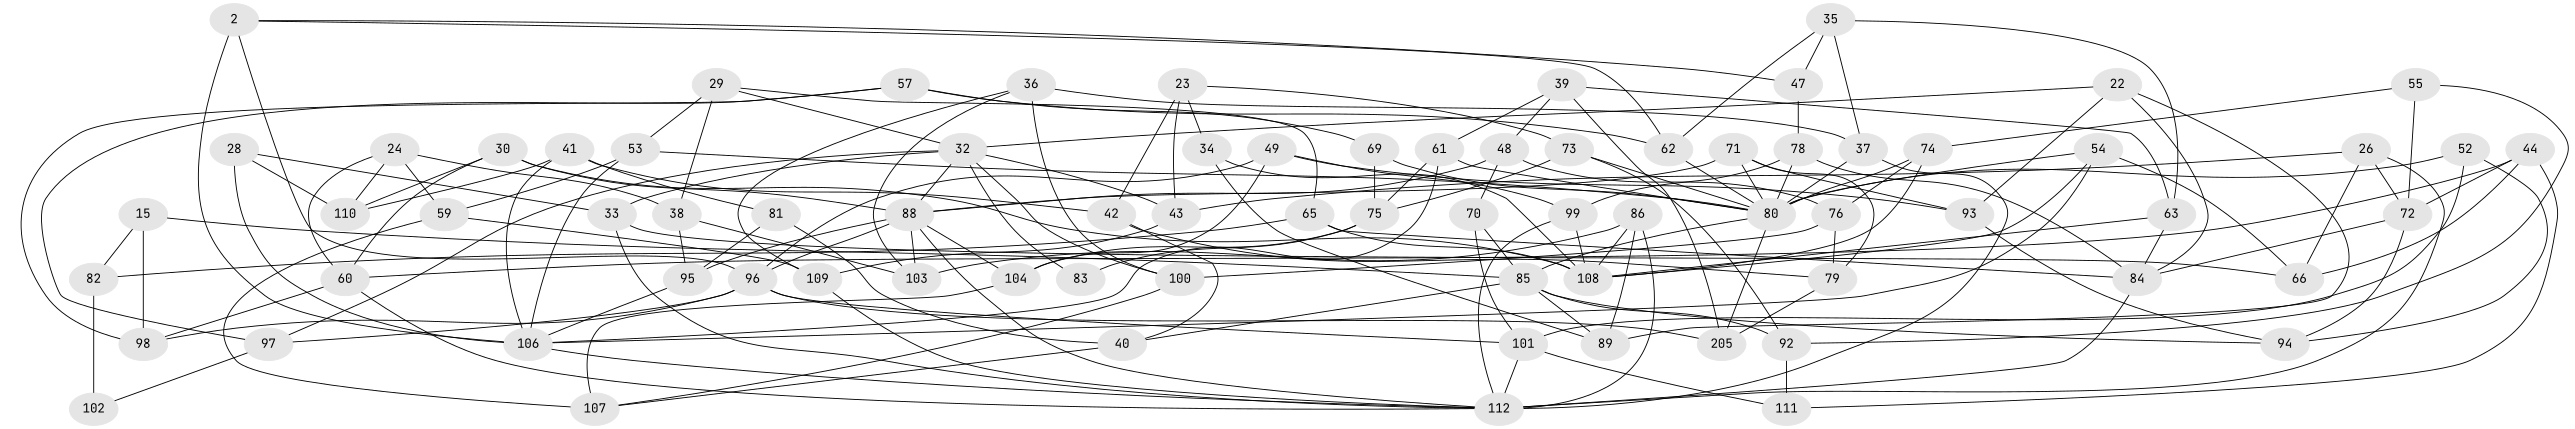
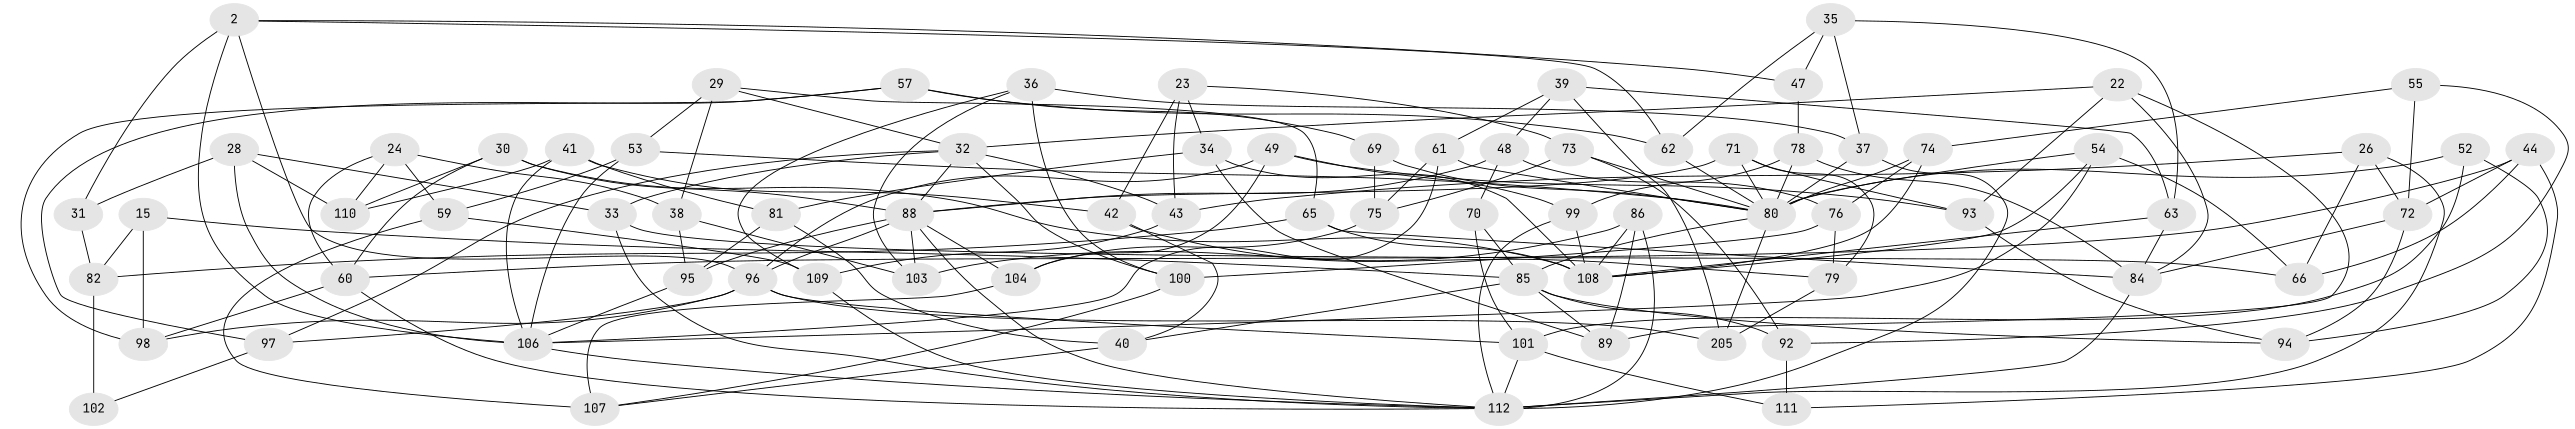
edge "34" -- "81": added
node "31": added
node "83": removed
